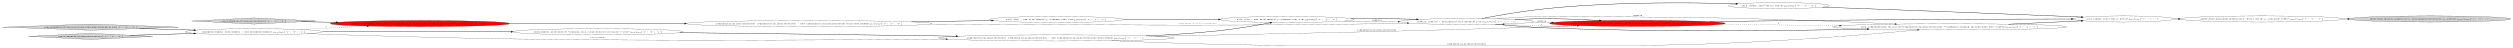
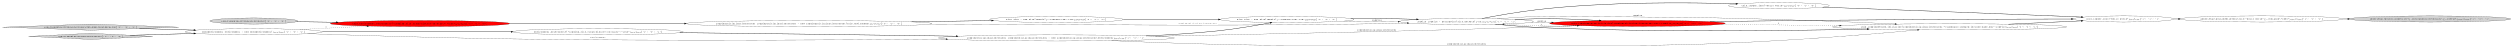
node "testCleanHistoryOnStartProperty['0', '1', '0']": shape diamond -> ellipse
